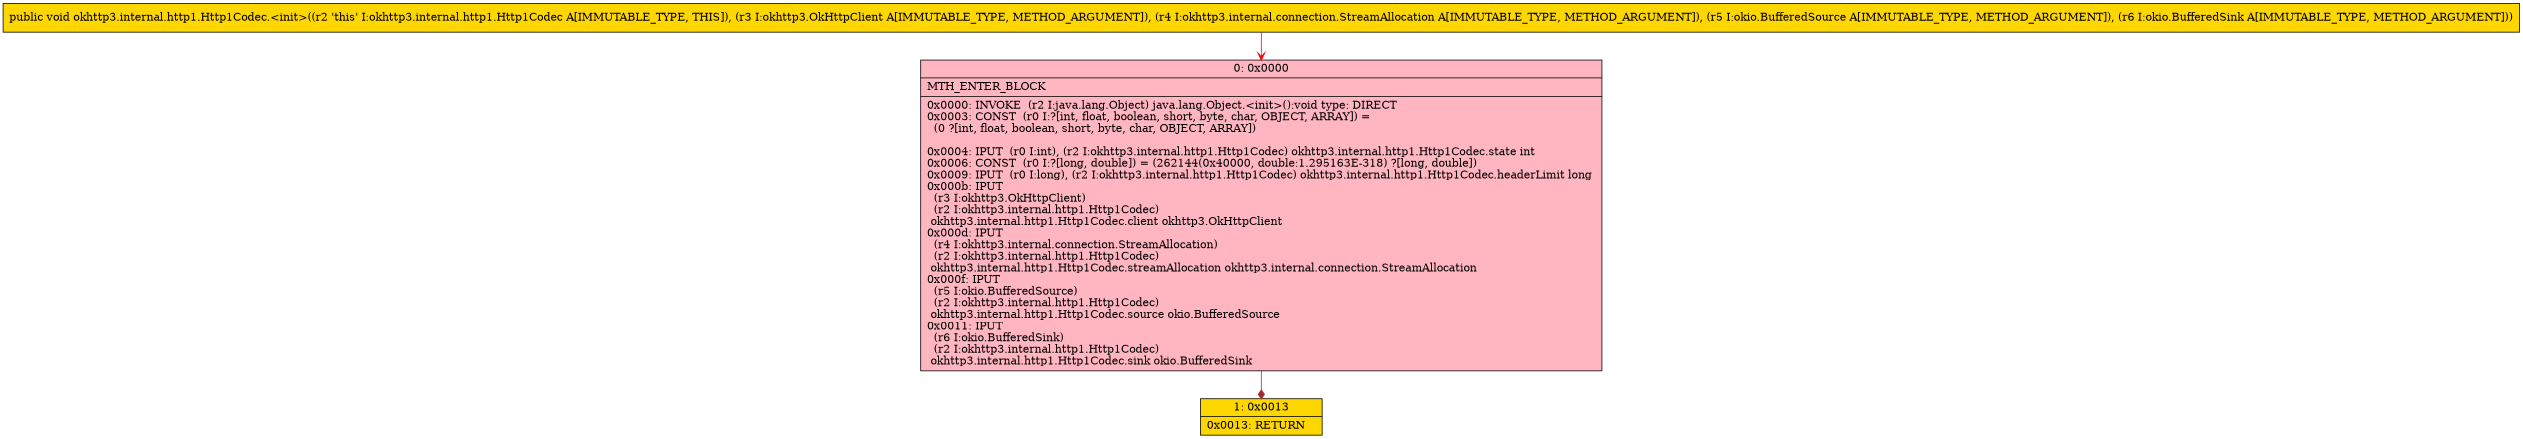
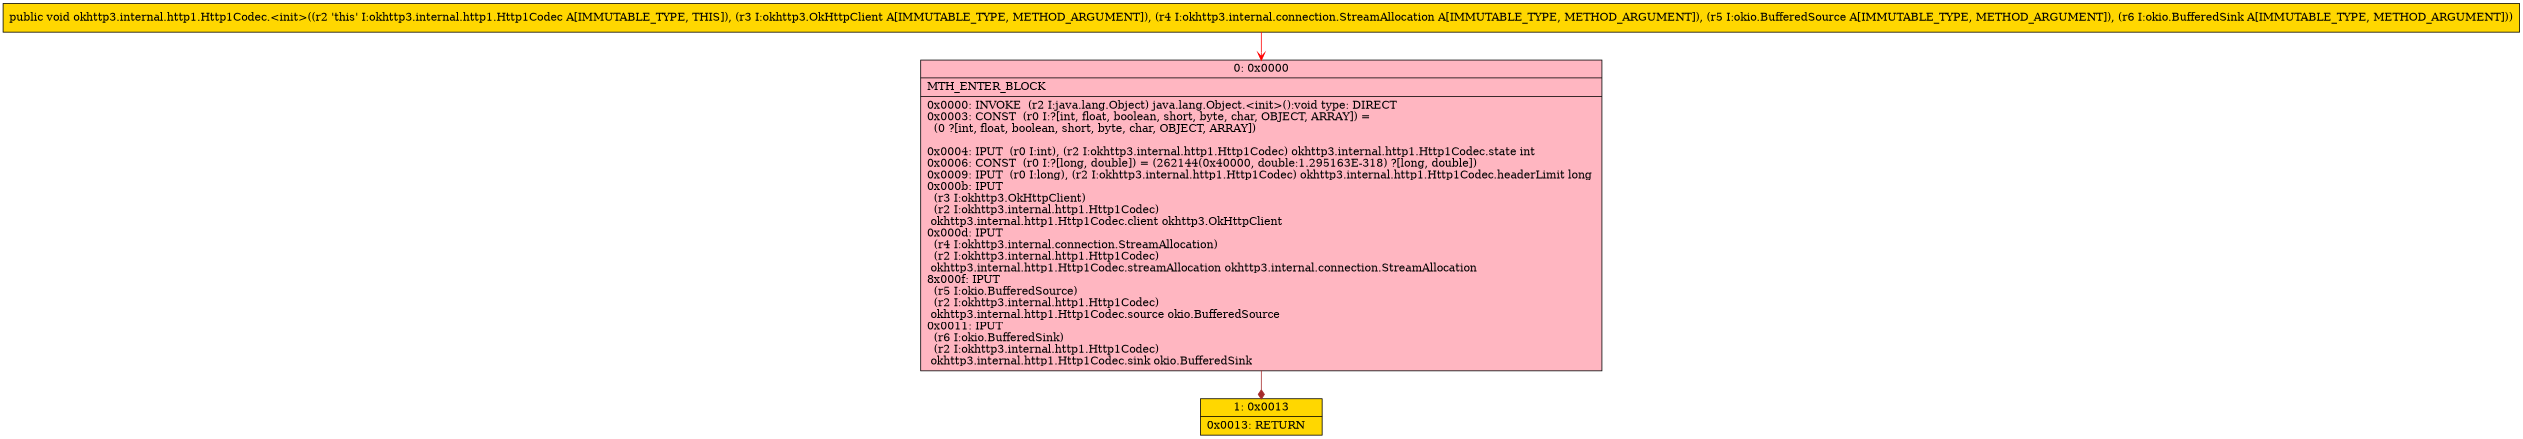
node "0: 0x0000": text "0x000f: IPUT" -> "8x000f: IPUT"
